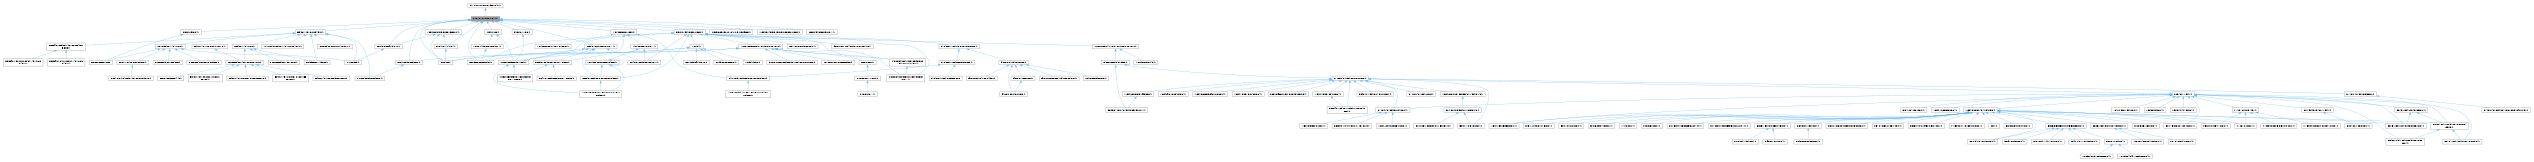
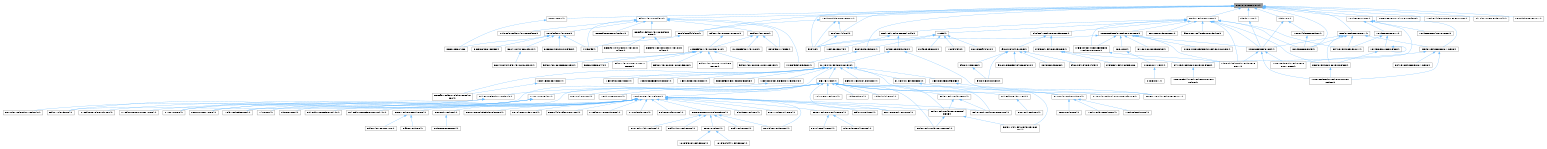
edge "SceneManagement.h" -> "PhysicsAssetRenderUtils.h": reversed
node "InstancedSkinnedMeshComponent.h": label "InstancedSkinnedMeshComponent.h" -> "DerivedMeshDataTaskUtils.h"
edge "HierarchicalStaticMeshScene Proxy.h" -> "InstancedStaticMesh.h": added
node "EditorViewportLayoutTwoPanes.h": added
edge "InstancedStaticMeshComponent Helper.h" -> "NaniteResourcesHelper.h": now "InstancedStaticMeshComponent Helper.h" -> "StaticMeshSceneProxyDesc.h"
node "DynamicMeshActor.h": removed
node "DataflowSimulationViewport.h": label "DataflowSimulationViewport.h" -> "SeamSculptTool.h"
node "ExtractSplineTool.h": removed
node "Tool.h": label "Tool.h" -> "UVProjectionTool.h"
node "SmoothMeshTool.h": label "SmoothMeshTool.h" -> "EditorViewportLayout.h"
